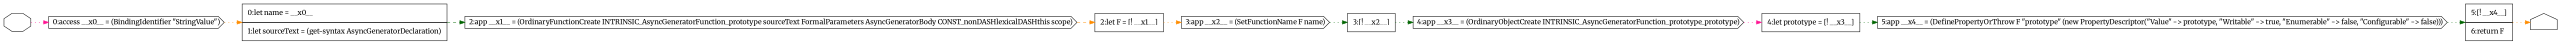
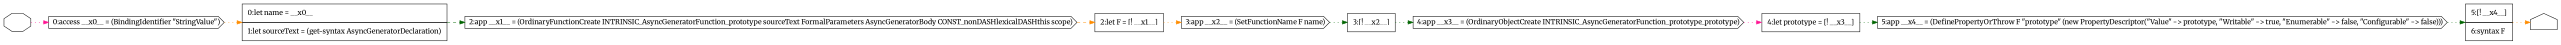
node "5:[! __x4__]": text "6:return F" -> "6:syntax F"
